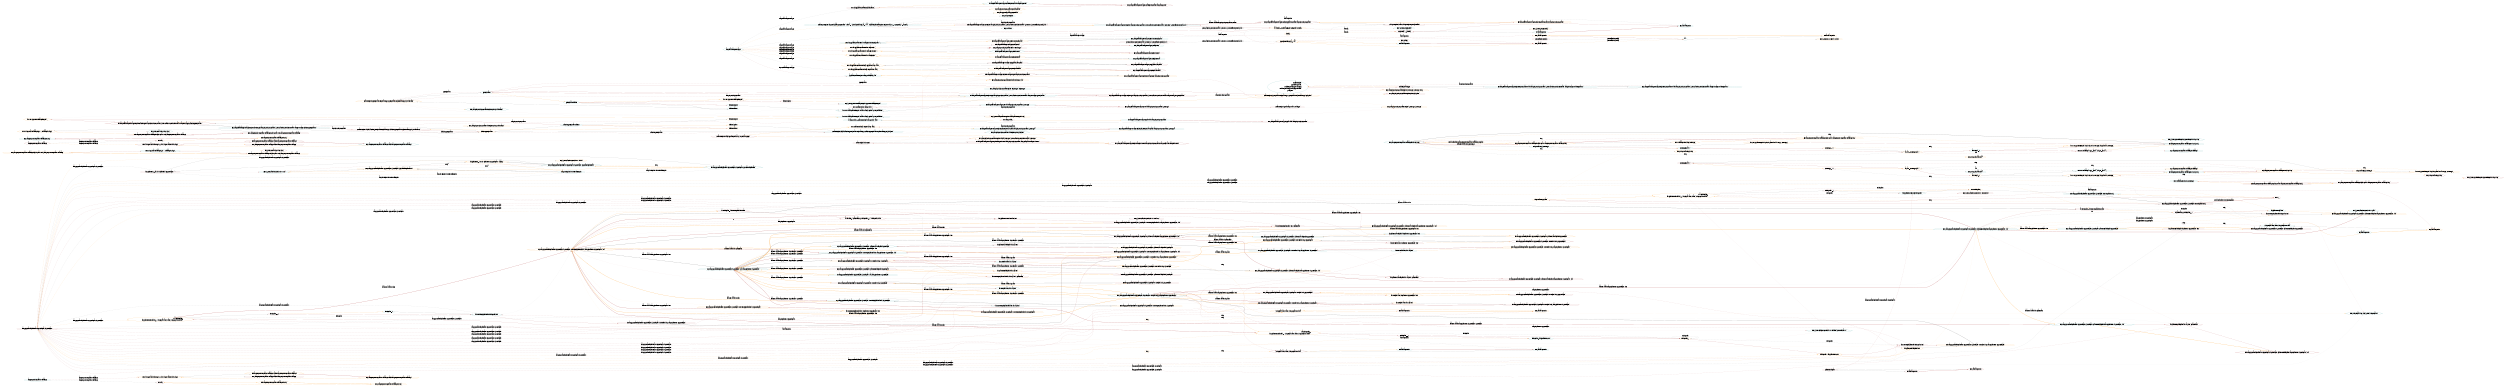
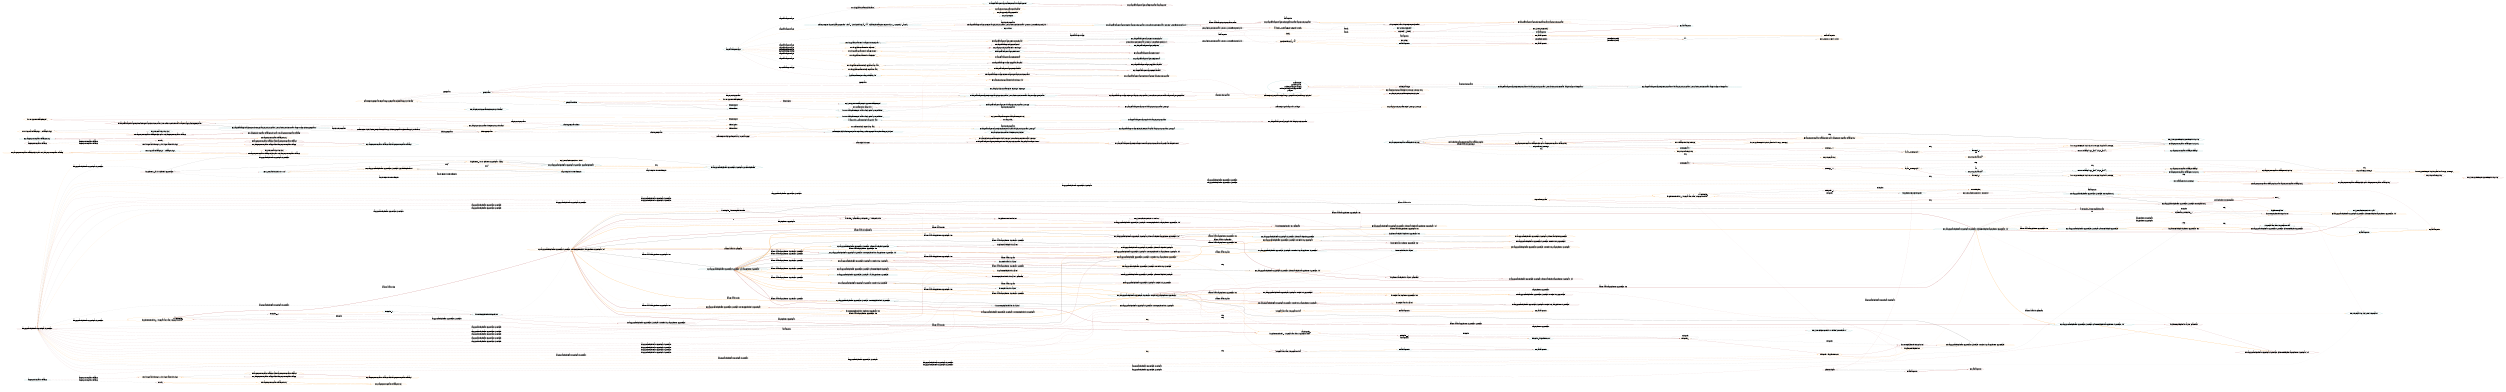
edge "Nancy.DefaultNancyBootstrapper" -> "return this.ApplicationContainer.Resolve<INancyEngine>();": label "Nancy.DefaultNancyBootstrapper" -> "TinyIoc.DefaultNancyBootstrapper"
node "Entry string.Equals(string)": added
